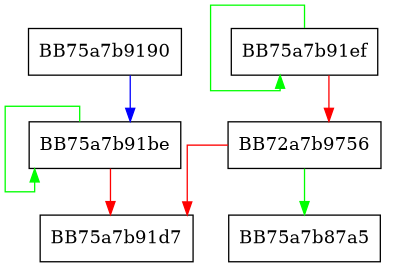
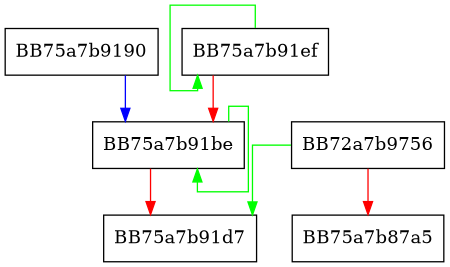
edge "BB75a7b91ef" -> "BB72a7b9756": now "BB75a7b91ef" -> "BB75a7b91be"
edge "BB72a7b9756" -> "BB75a7b91d7": color red -> green
edge "BB72a7b9756" -> "BB75a7b87a5": color green -> red
